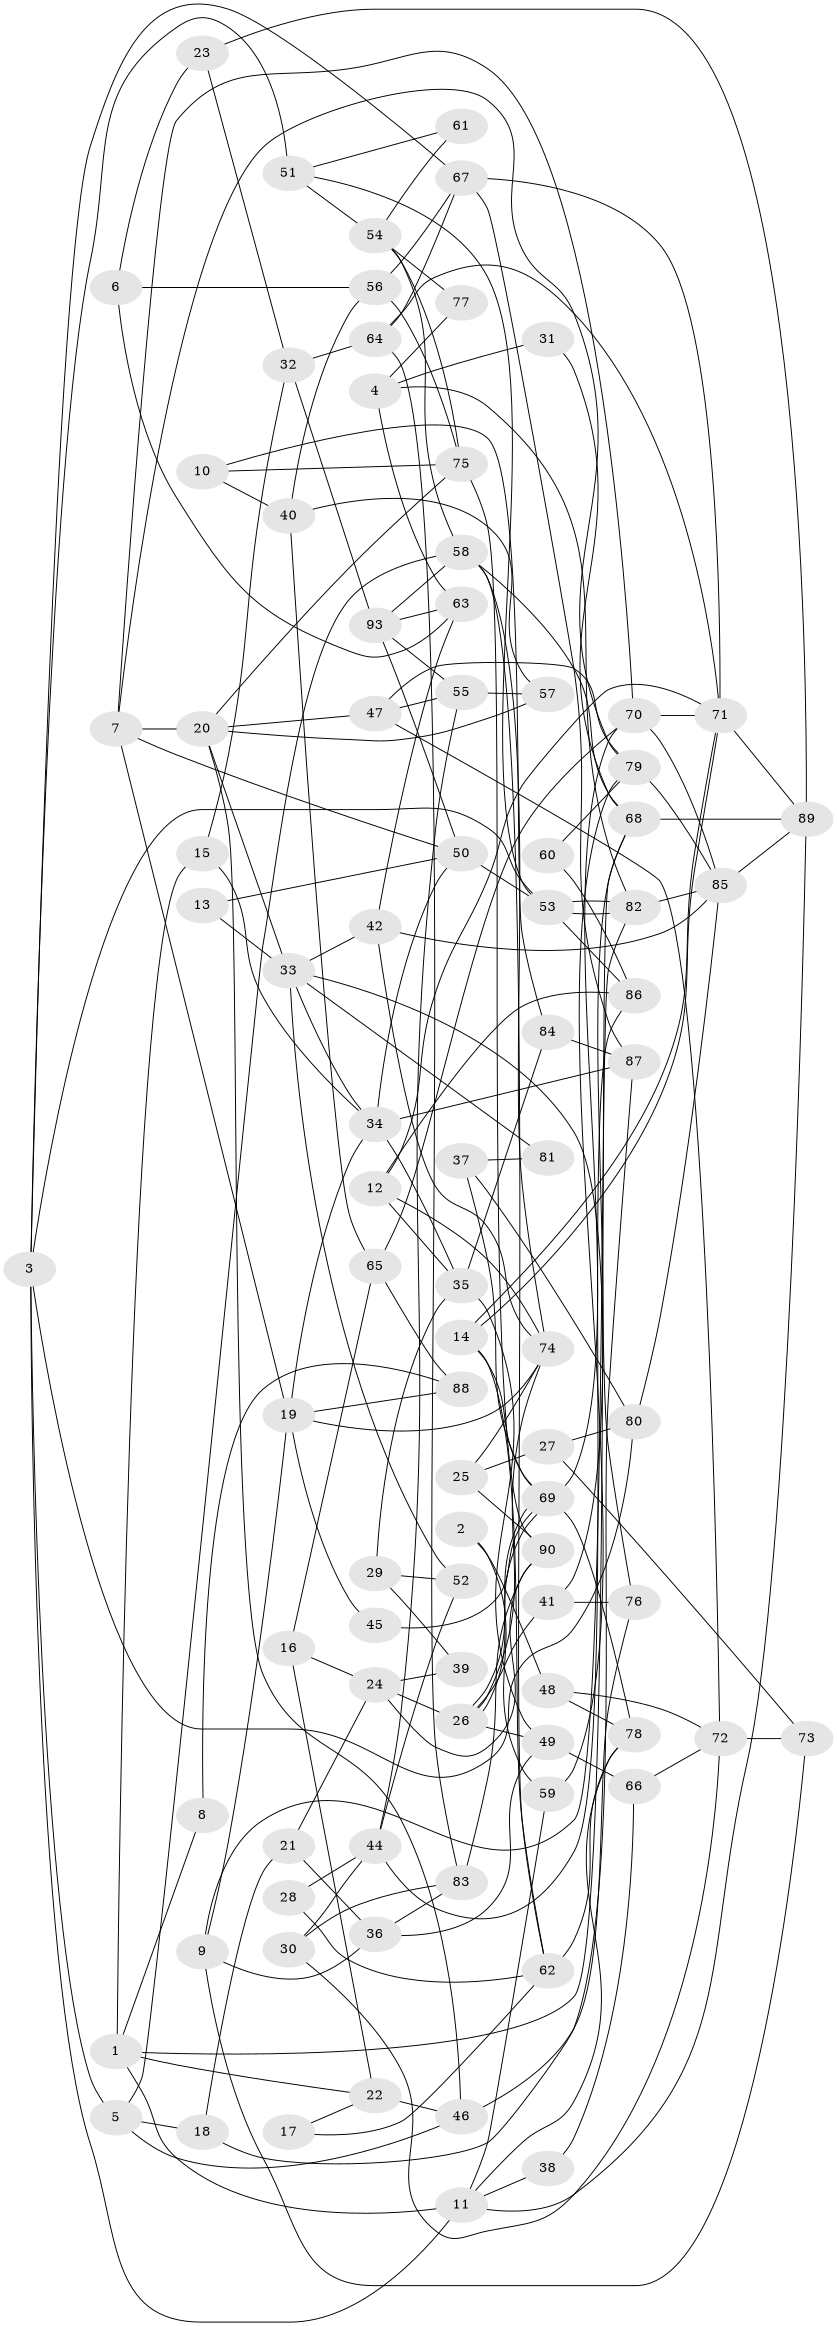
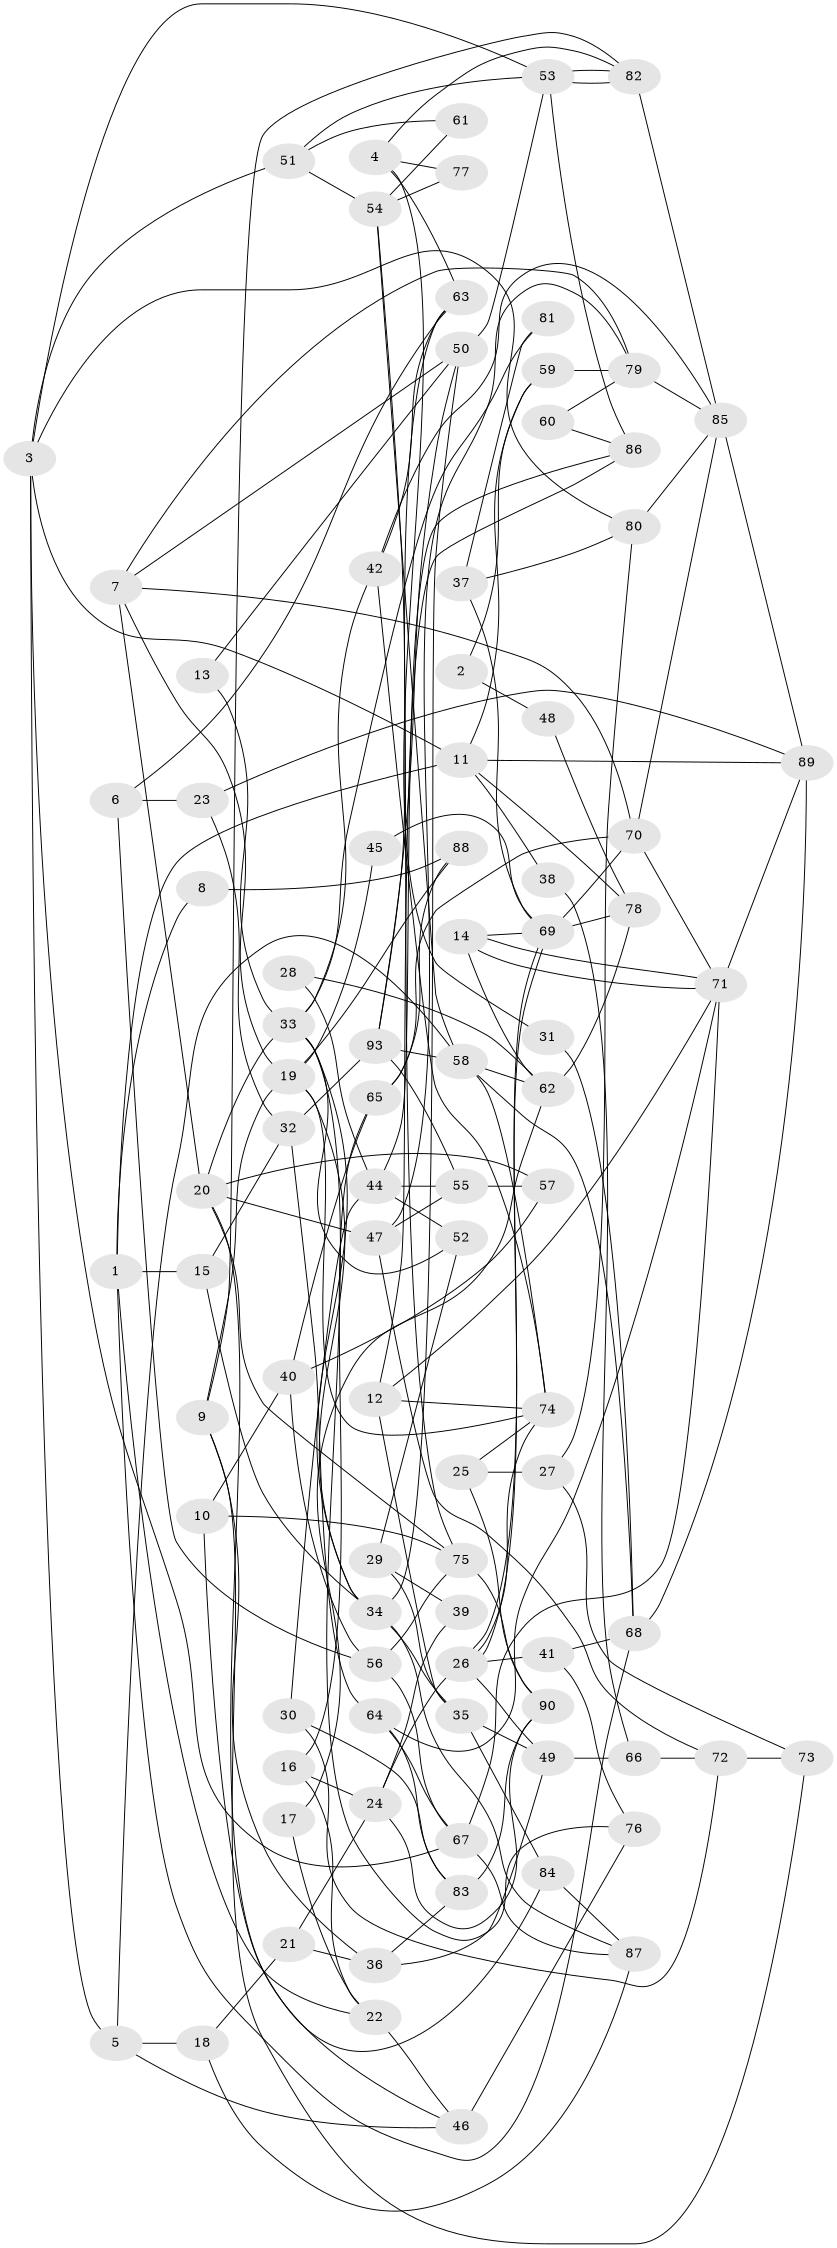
edge "48" -- "72": removed
